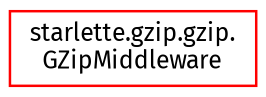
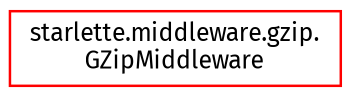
node "starlette.gzip.gzip. GZipMiddleware": label "starlette.gzip.gzip. GZipMiddleware" -> "starlette.middleware.gzip. GZipMiddleware"
